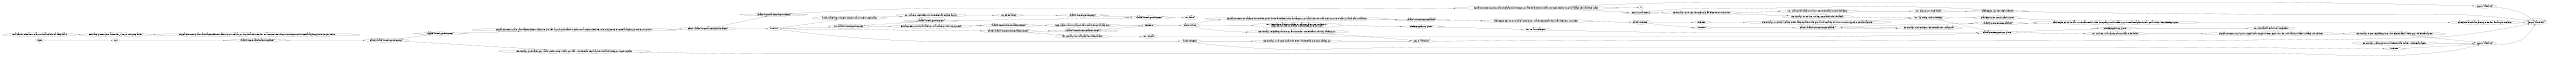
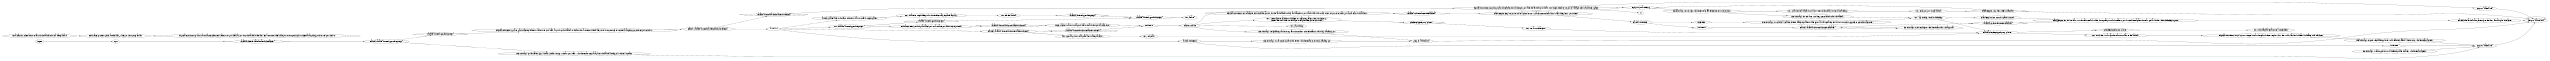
node "You: Lift the barbell.": shape diamond -> ellipse
node "You: Say nothing.": added
